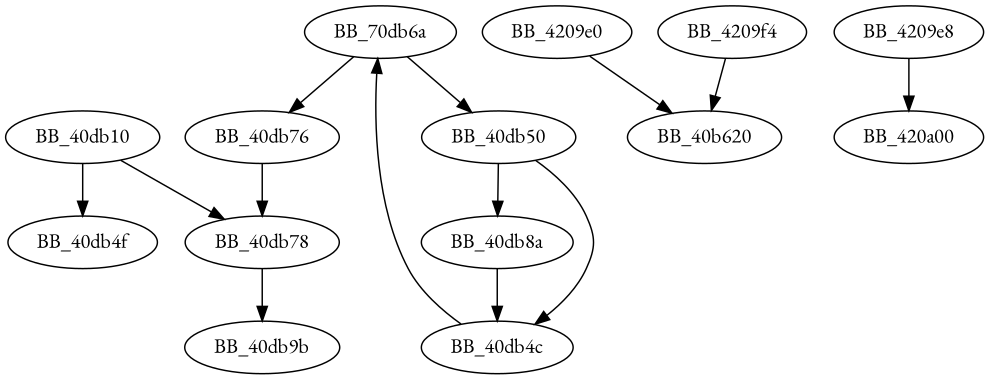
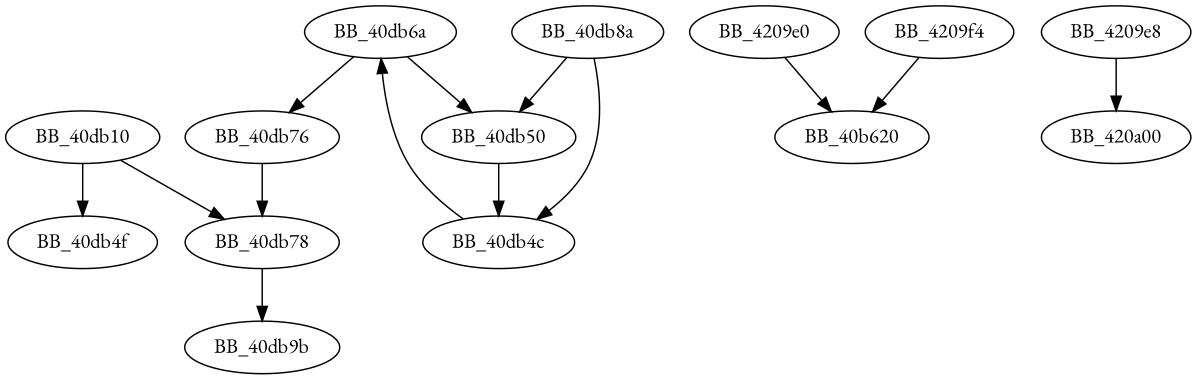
node "BB_70db6a": label "BB_70db6a" -> "BB_40db6a"
edge "BB_40db50" -> "BB_40db8a": reversed
